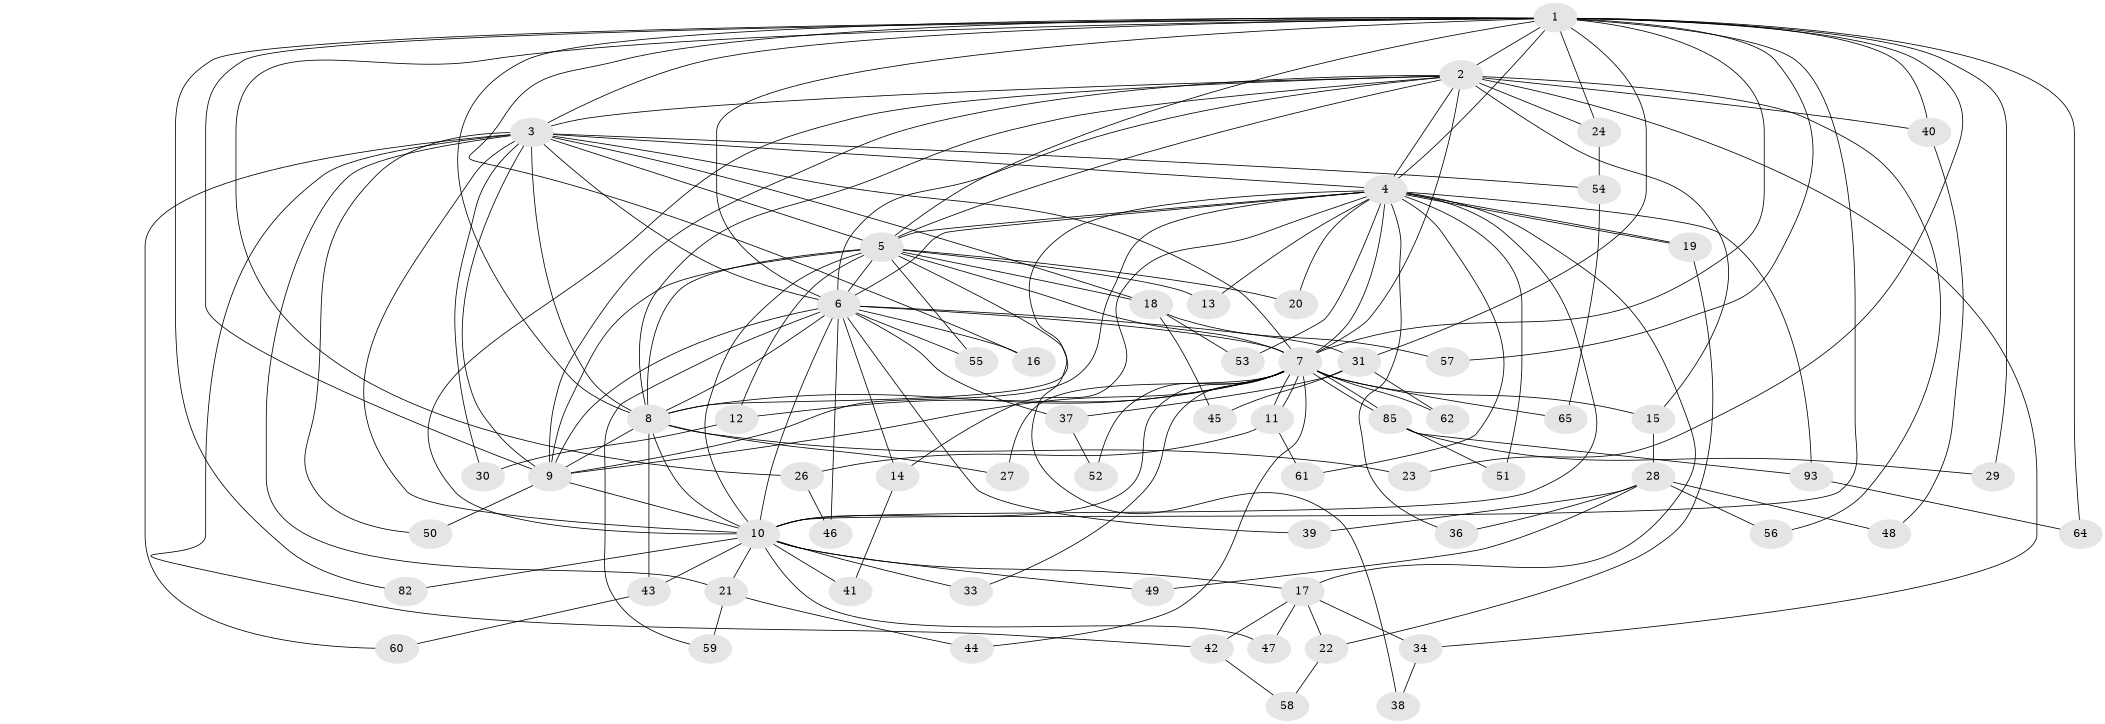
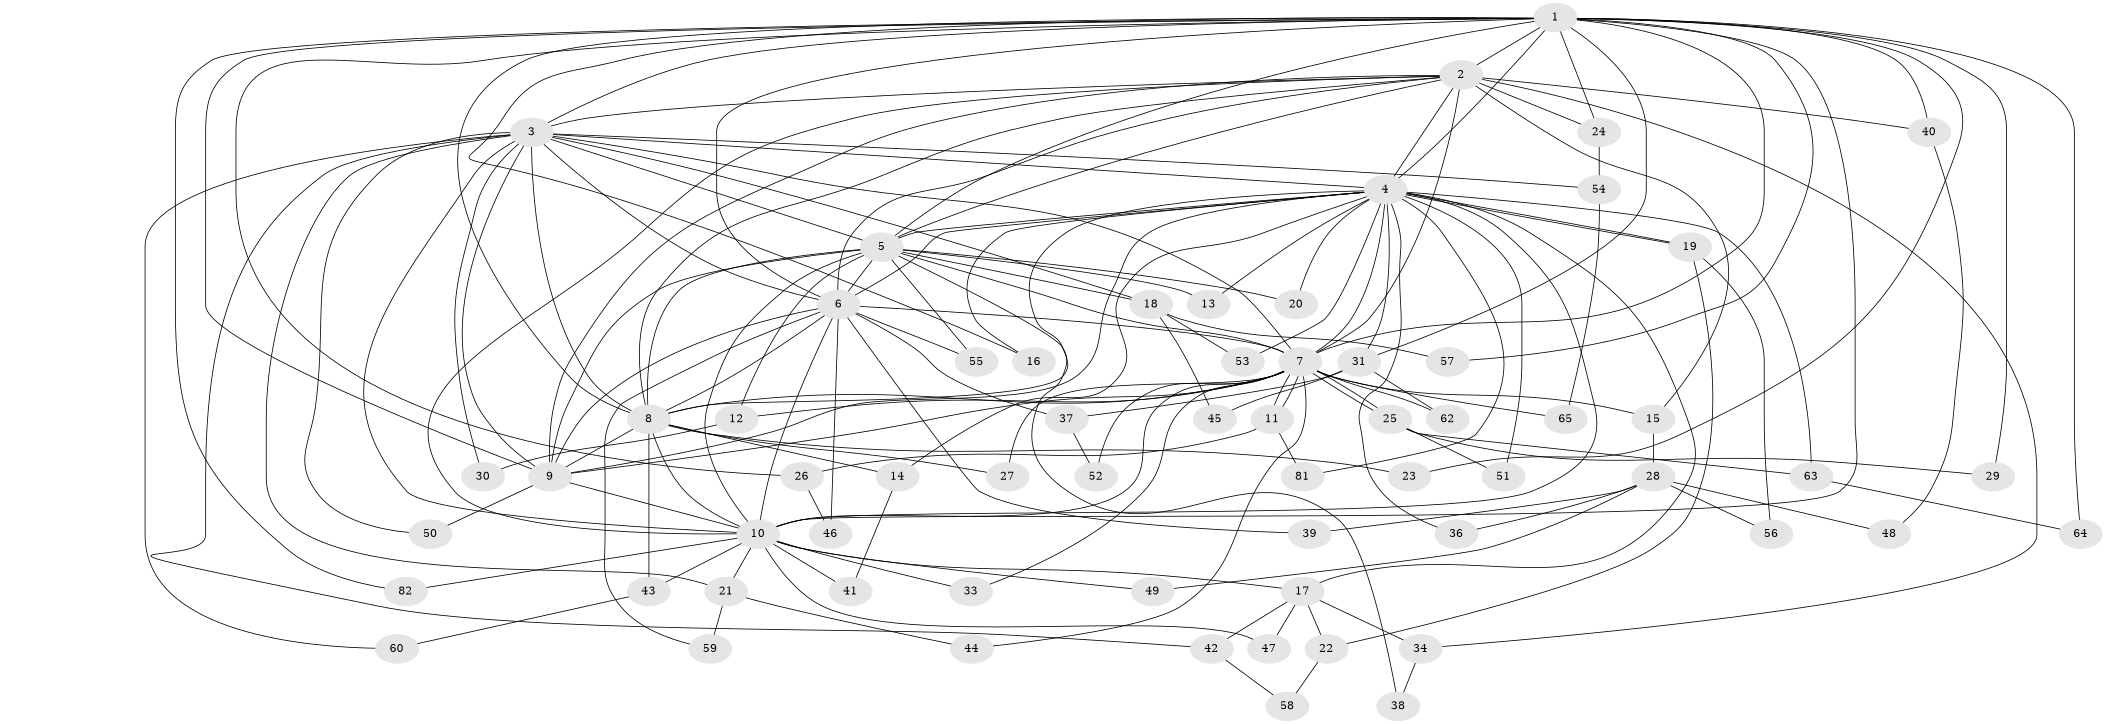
edge "2" -- "56": now "19" -- "56"
edge "6" -- "31": now "4" -- "31"
edge "6" -- "16": now "4" -- "16"
edge "6" -- "14": now "8" -- "14"
node "85": label "85" -> "25"
node "61": label "61" -> "81"
node "93": label "93" -> "63"
